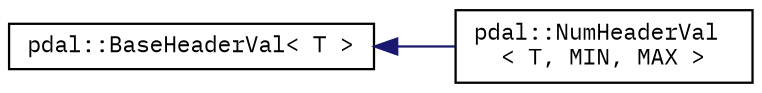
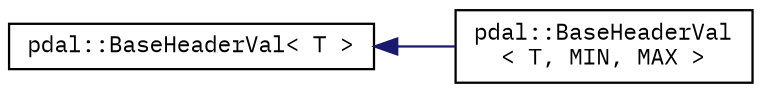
node "pdal::NumHeaderVal < T, MIN, MAX >": label "pdal::NumHeaderVal < T, MIN, MAX >" -> "pdal::BaseHeaderVal < T, MIN, MAX >"
